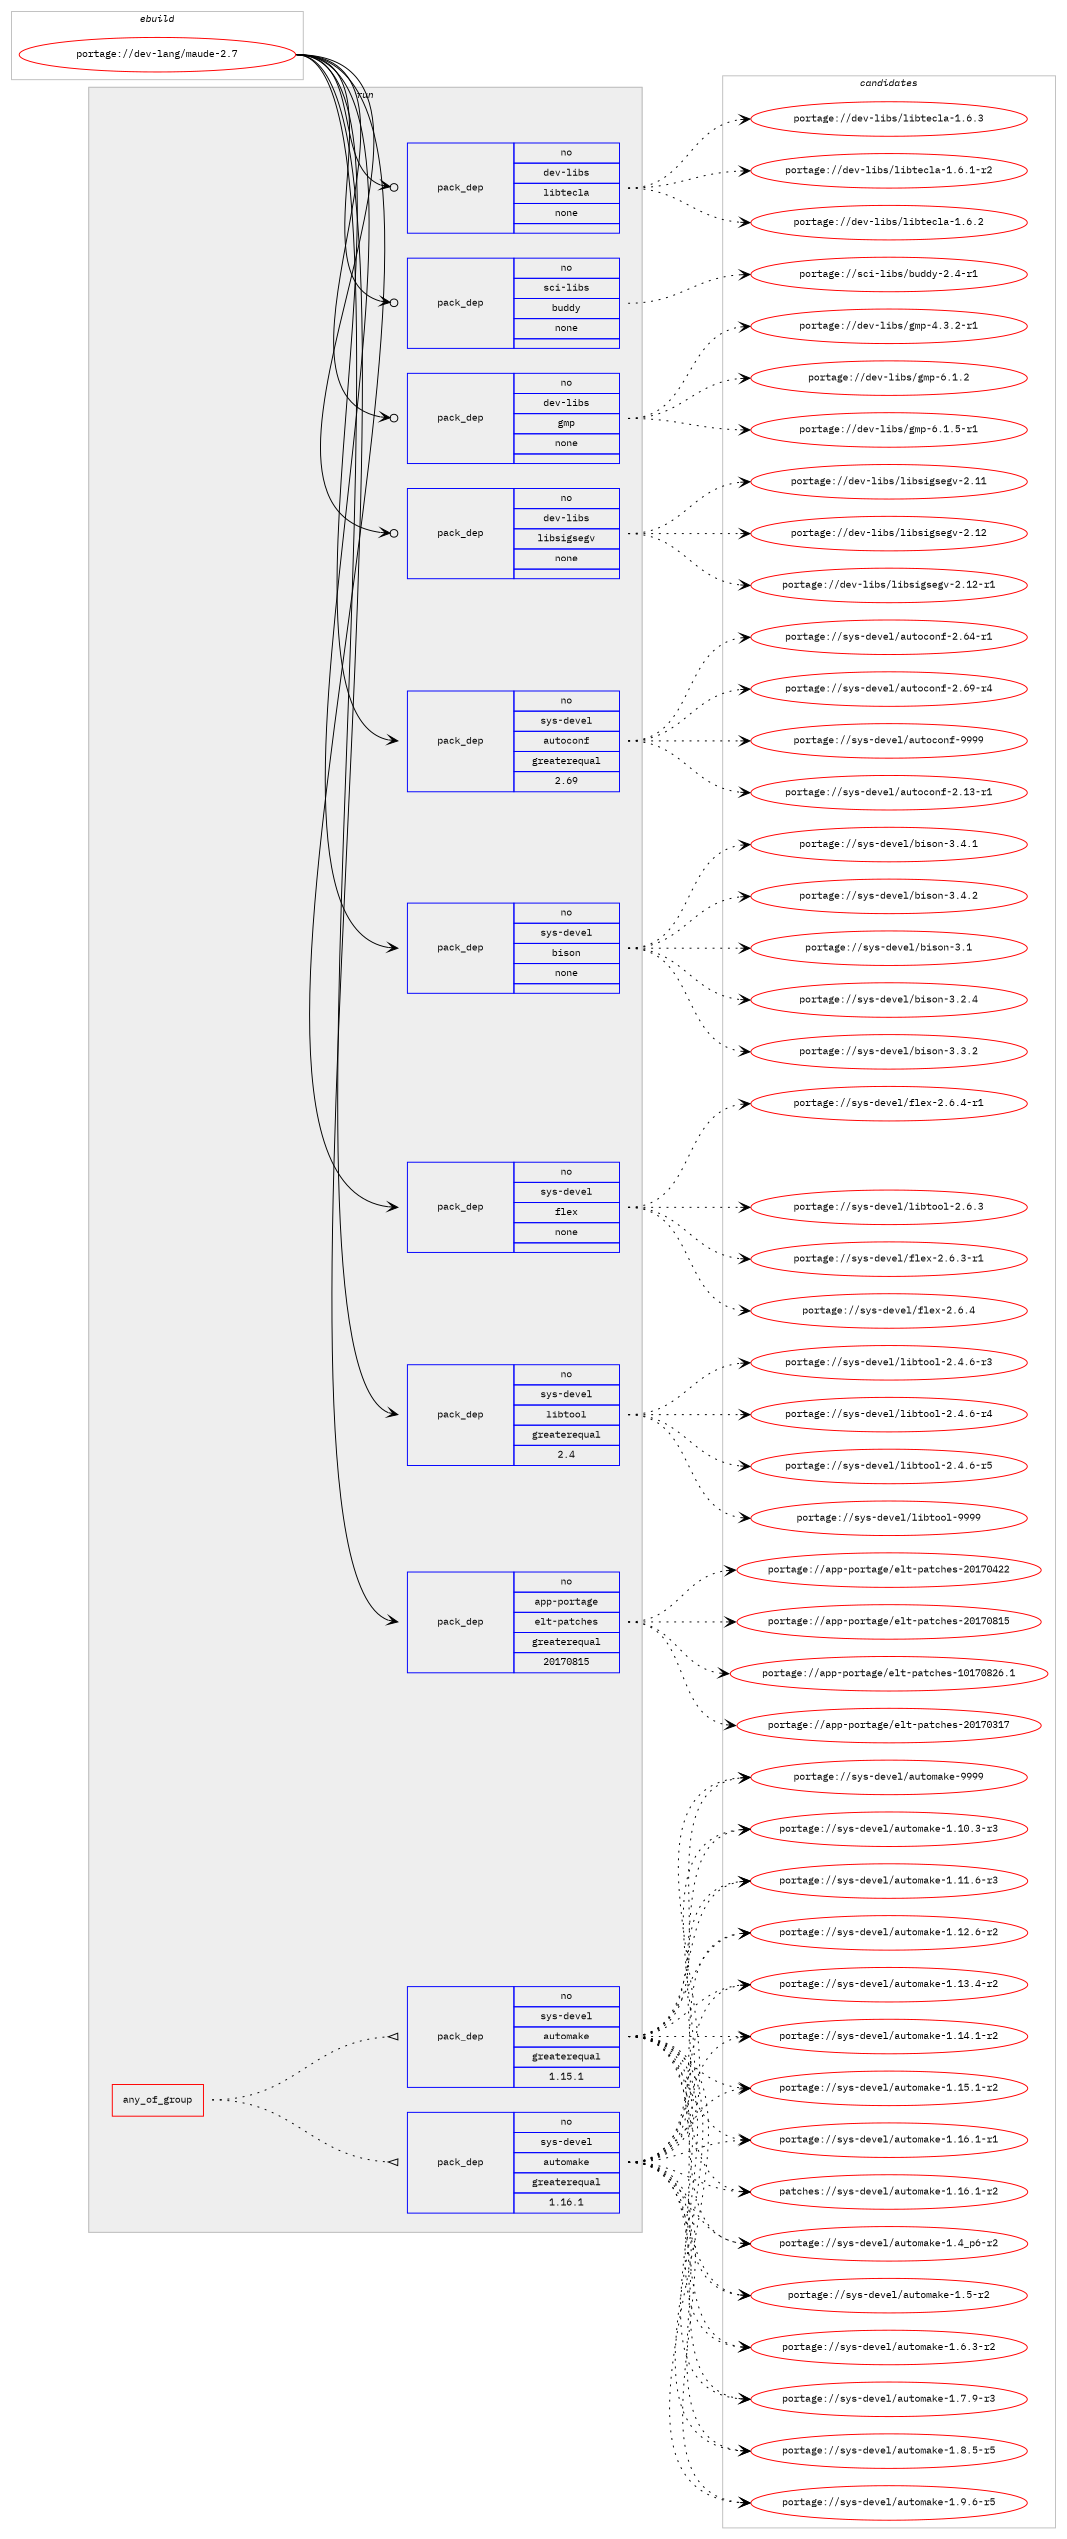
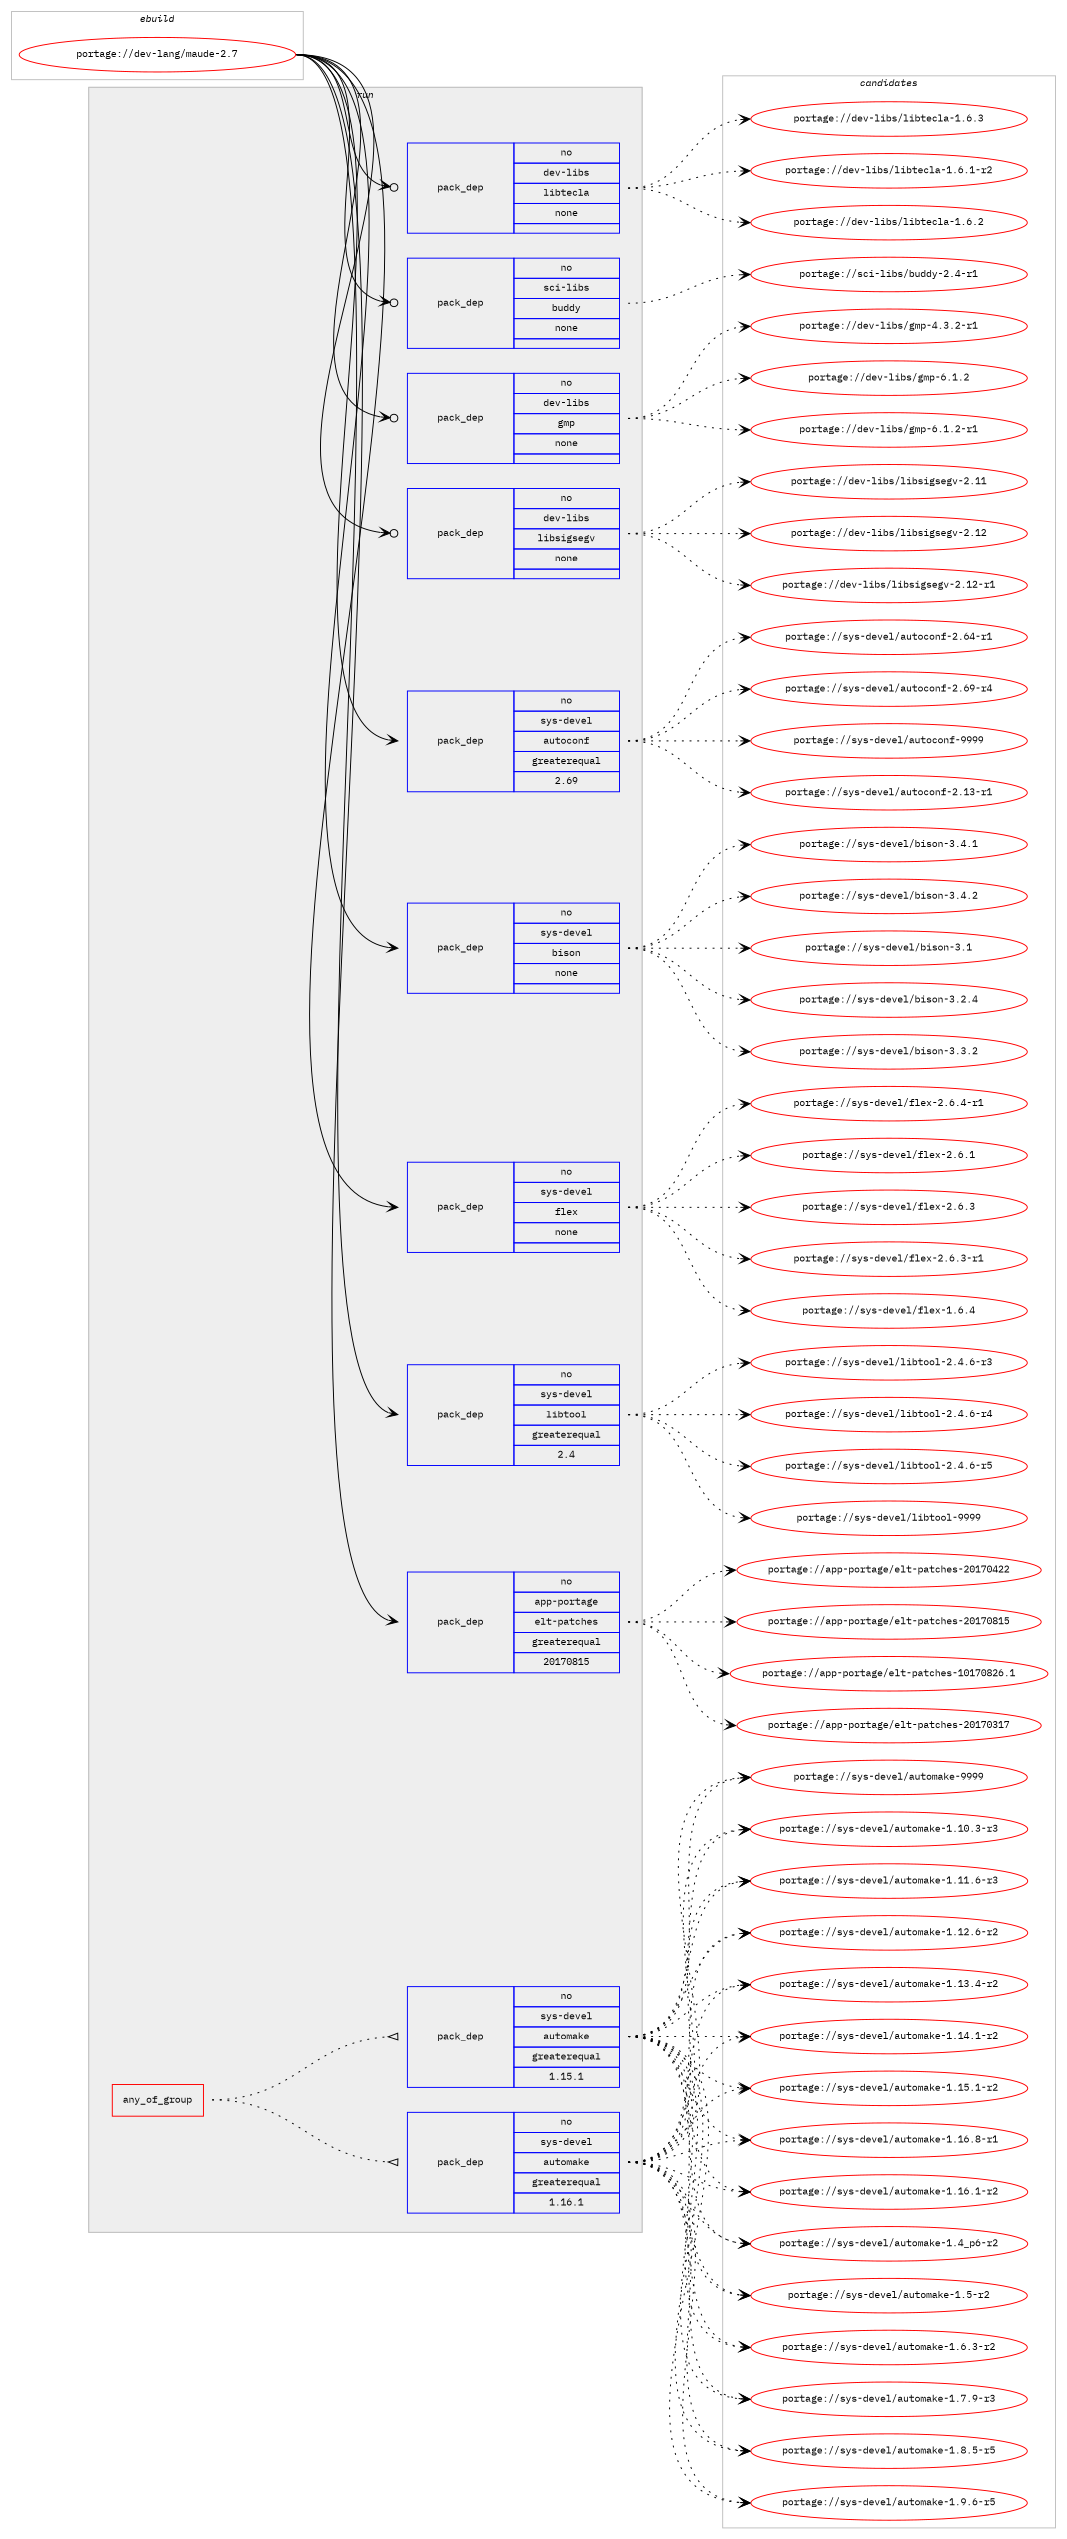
node "portage://dev-libs/gmp-6.1.5-r1": label "portage://dev-libs/gmp-6.1.5-r1" -> "portage://dev-libs/gmp-6.1.2-r1"
node "portage://sys-devel/flex-2.6.1": added
node "portage://sys-devel/libtool-2.6.3": label "portage://sys-devel/libtool-2.6.3" -> "portage://sys-devel/flex-2.6.3"
node "portage://sys-devel/flex-2.6.4": label "portage://sys-devel/flex-2.6.4" -> "portage://sys-devel/flex-1.6.4"
node "portage://sys-devel/automake-1.16.1-r1": label "portage://sys-devel/automake-1.16.1-r1" -> "portage://sys-devel/automake-1.16.8-r1"
node "patches://sys-devel/automake-1.16.1-r2": label "patches://sys-devel/automake-1.16.1-r2" -> "portage://sys-devel/automake-1.16.1-r2"
